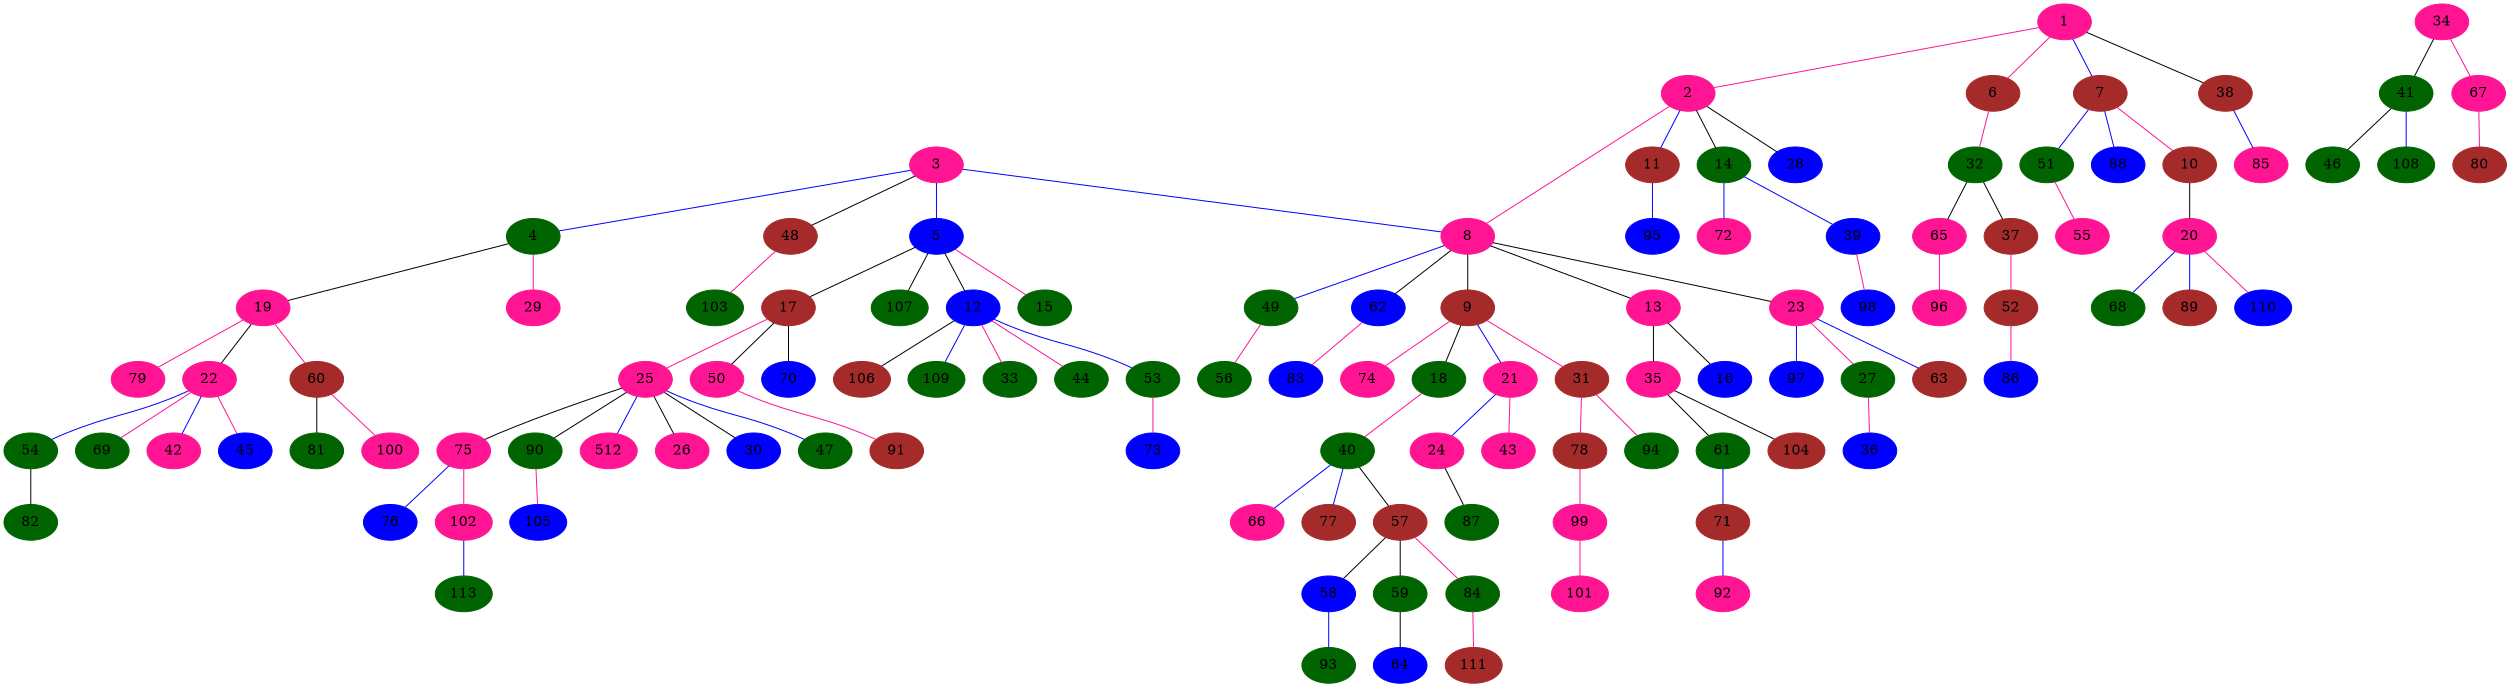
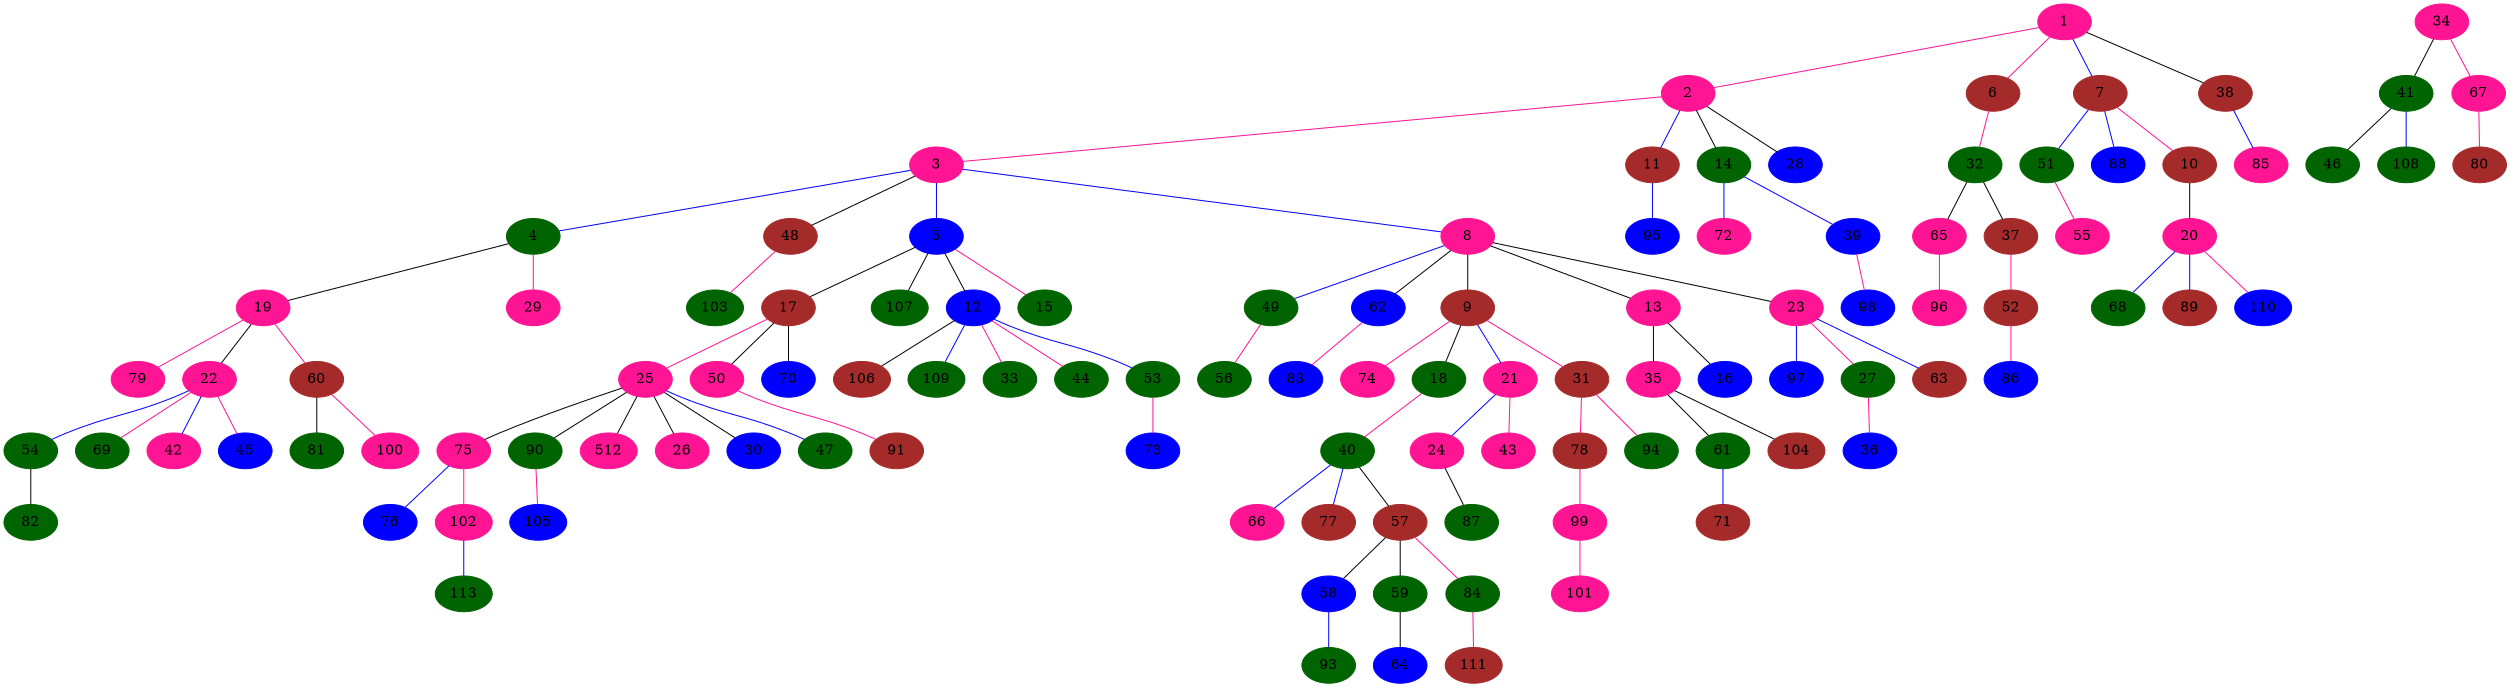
edge "2" -- "8": now "2" -- "3"
edge "25" -- "512": color blue -> black
node "92": removed
